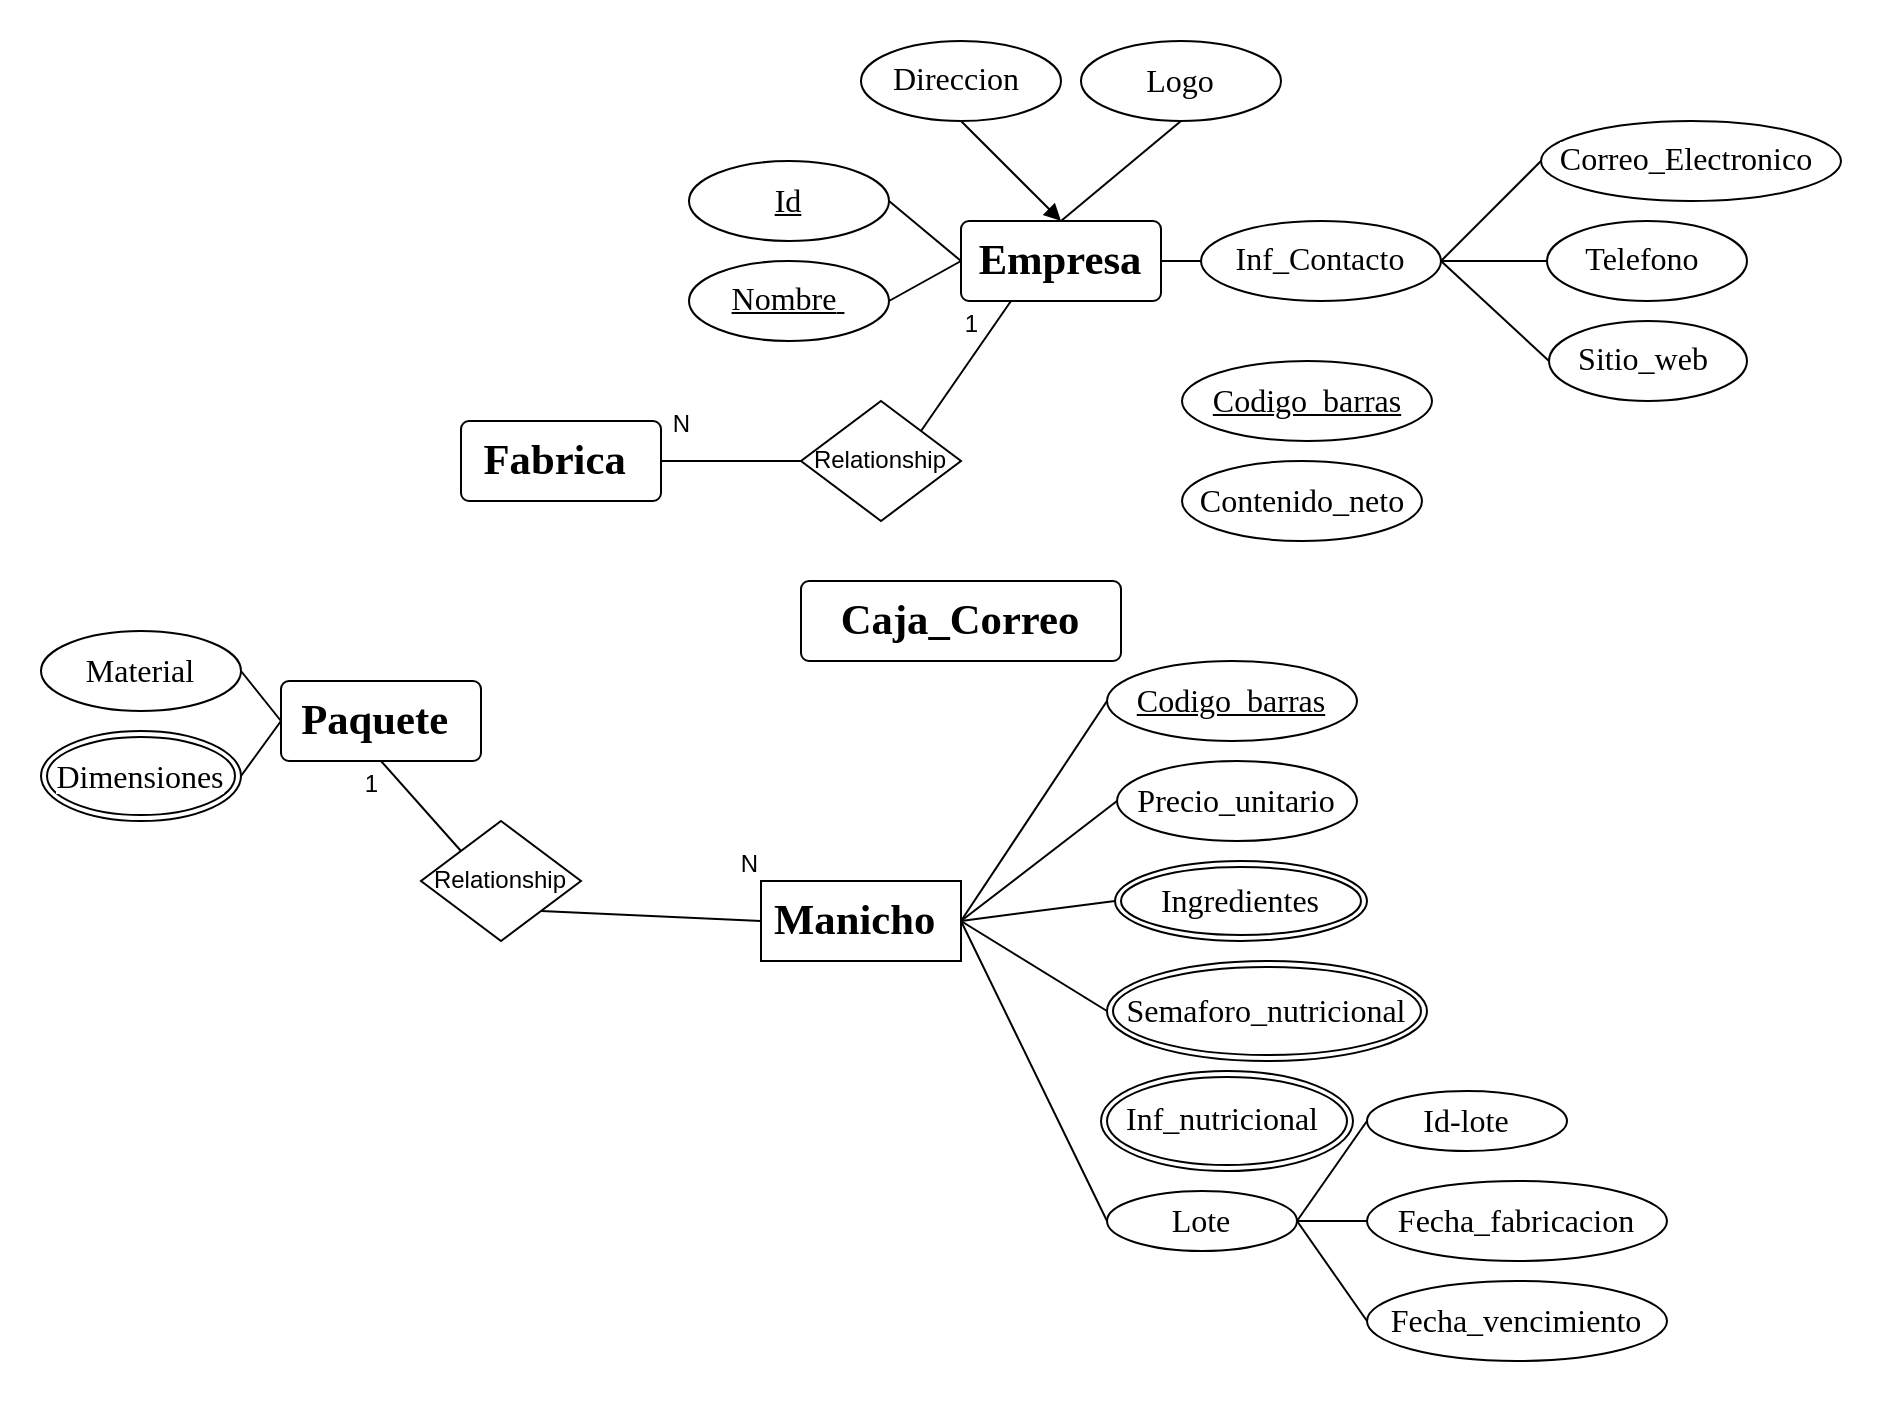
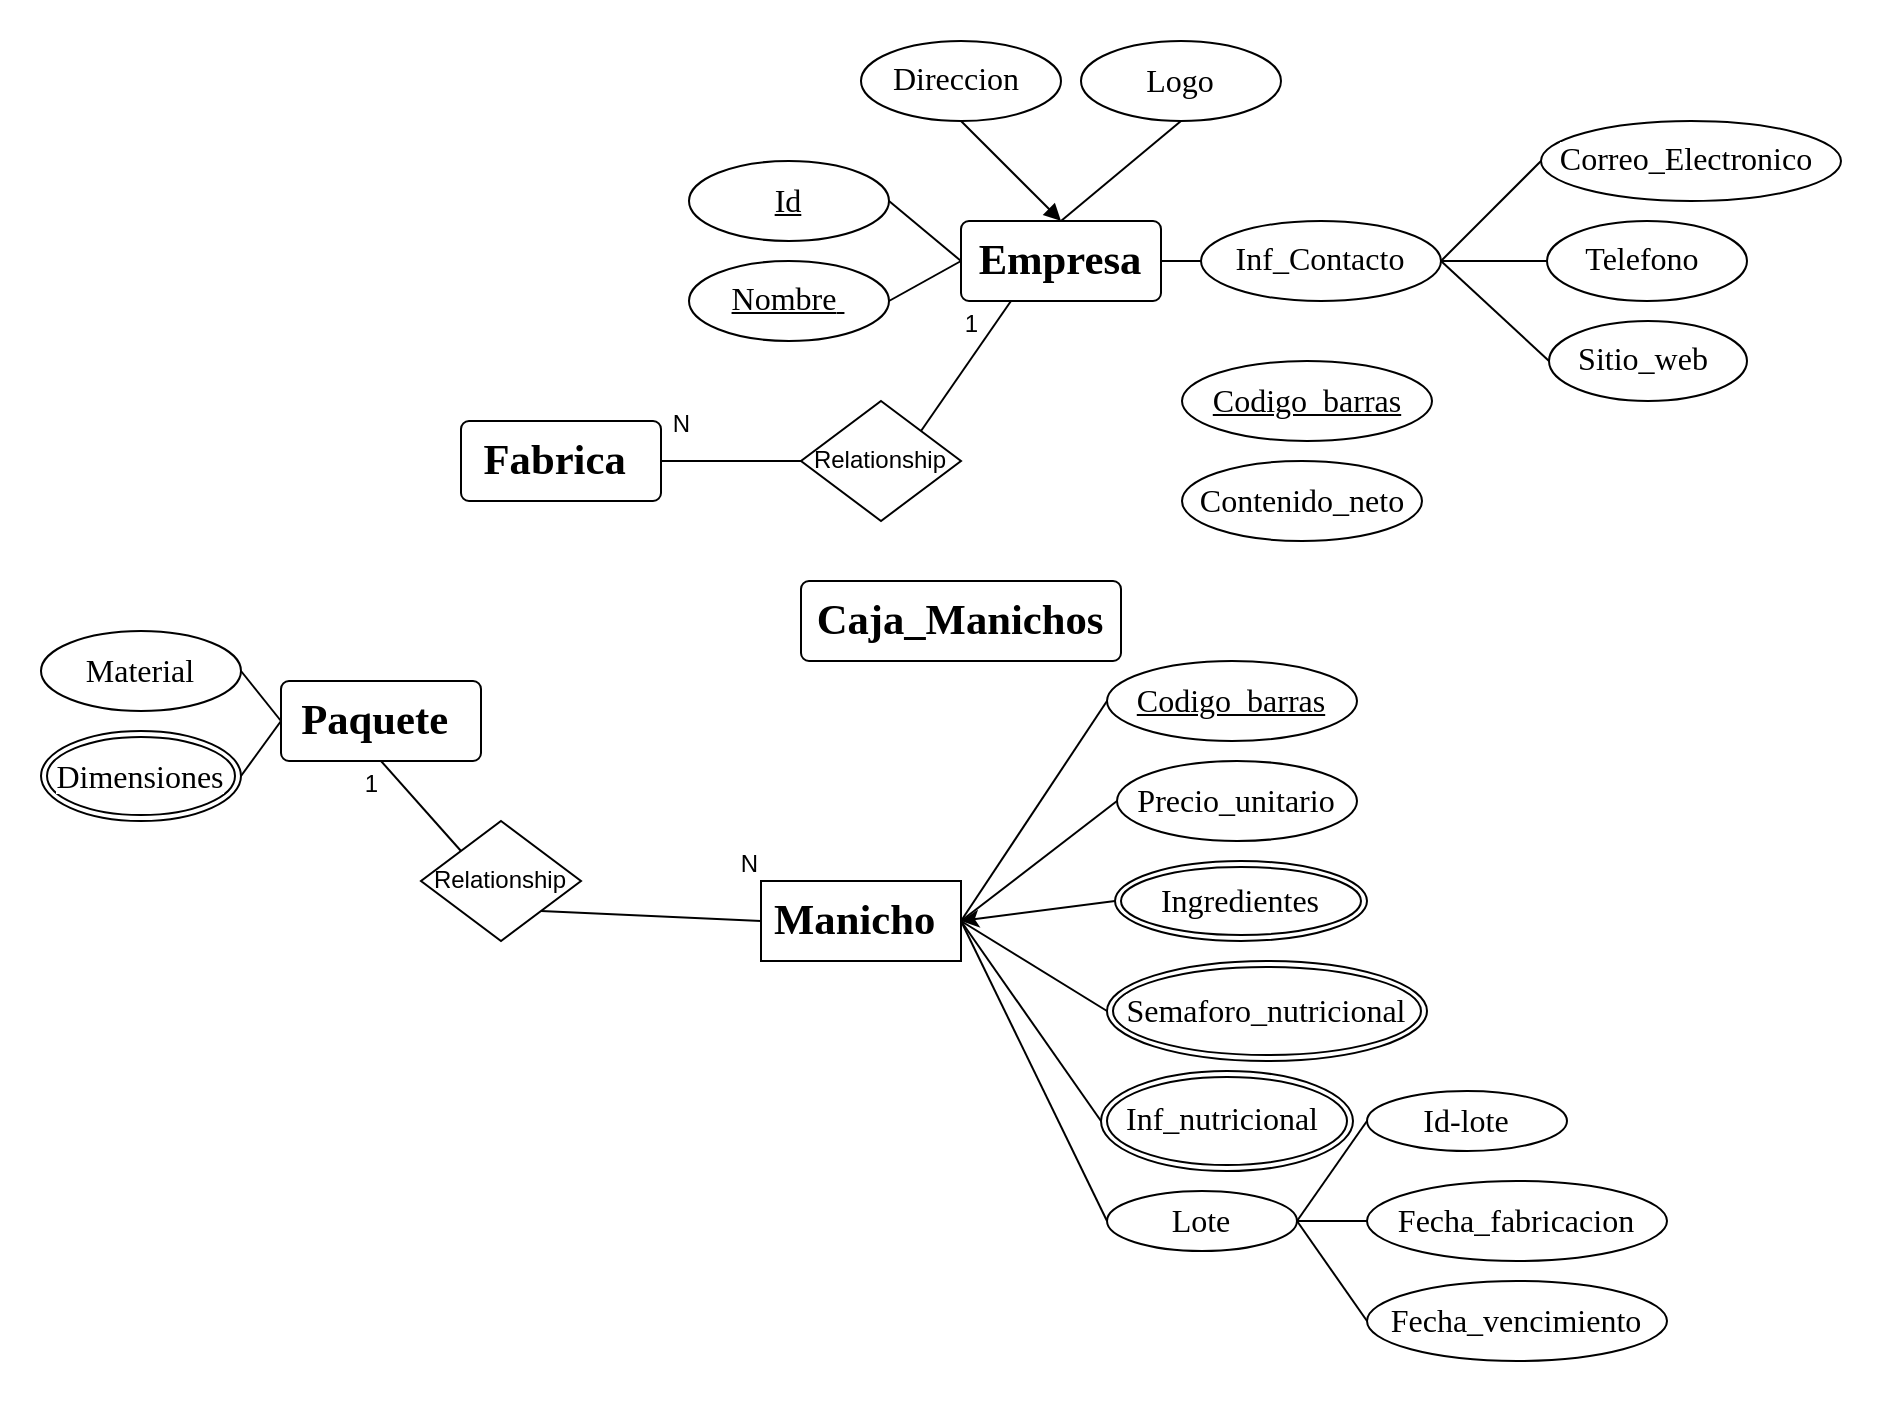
node "Caja_Correo": label "Caja_Correo" -> "Caja_Manichos"
edge "Ingredientes" -- "Manicho": arrowhead none -> classic
edge "Manicho" -- "Inf_nutricional": added
